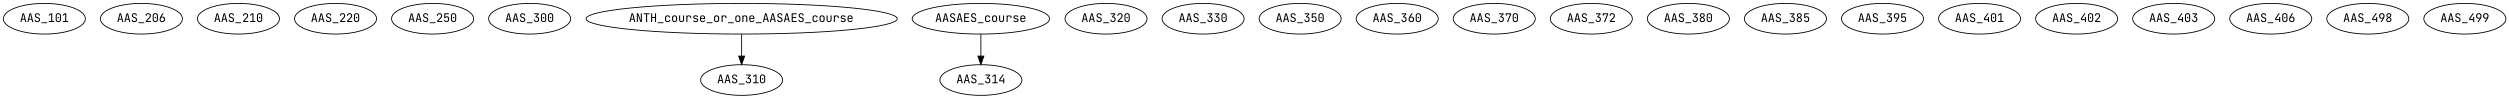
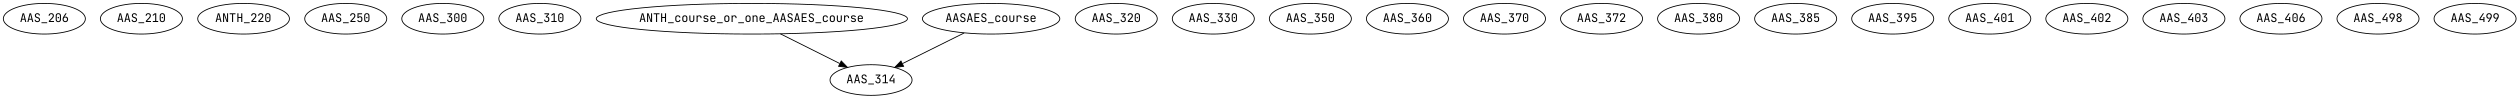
node "AAS_101": removed
node "AAS_220": label "AAS_220" -> "ANTH_220"
edge "ANTH_course_or_one_AASAES_course" -> "AAS_310": now "ANTH_course_or_one_AASAES_course" -> "AAS_314"
